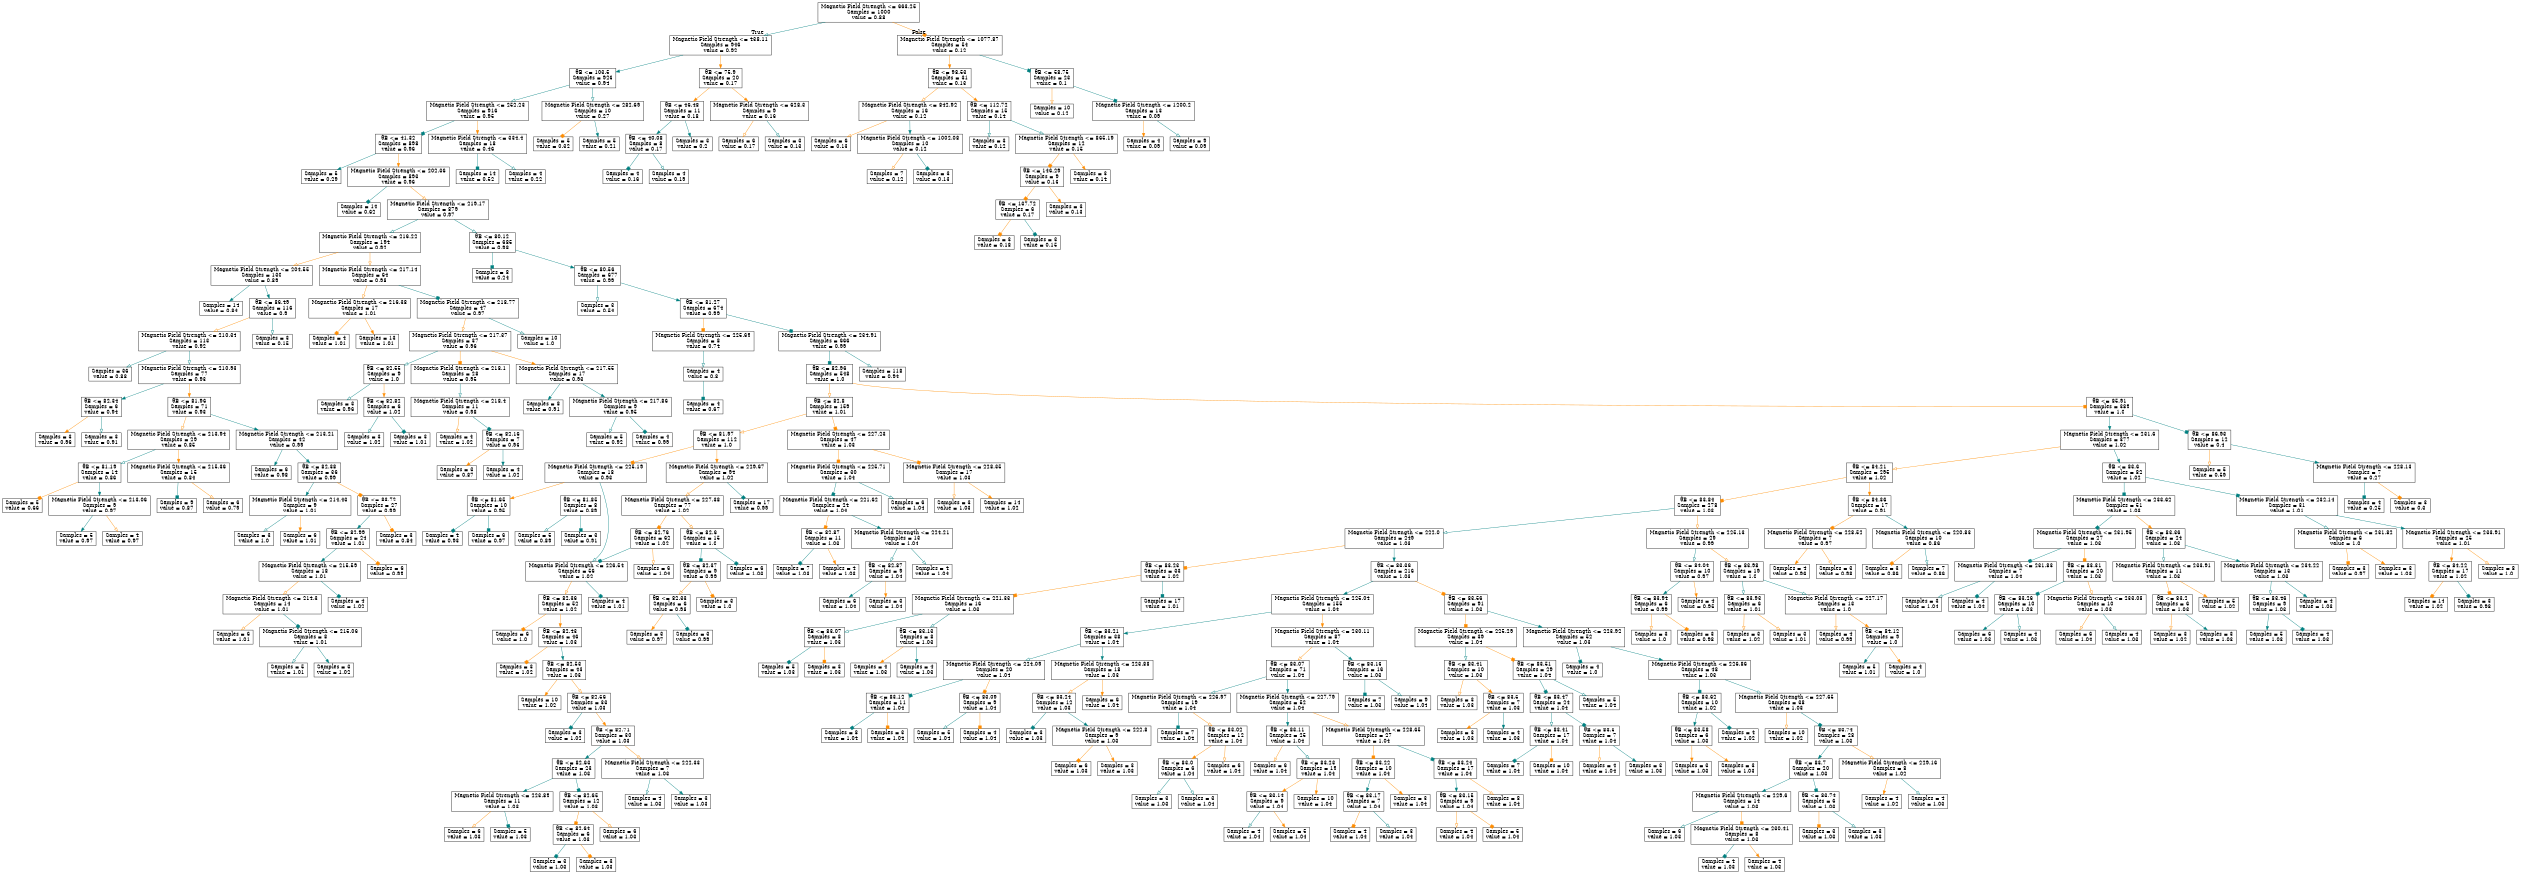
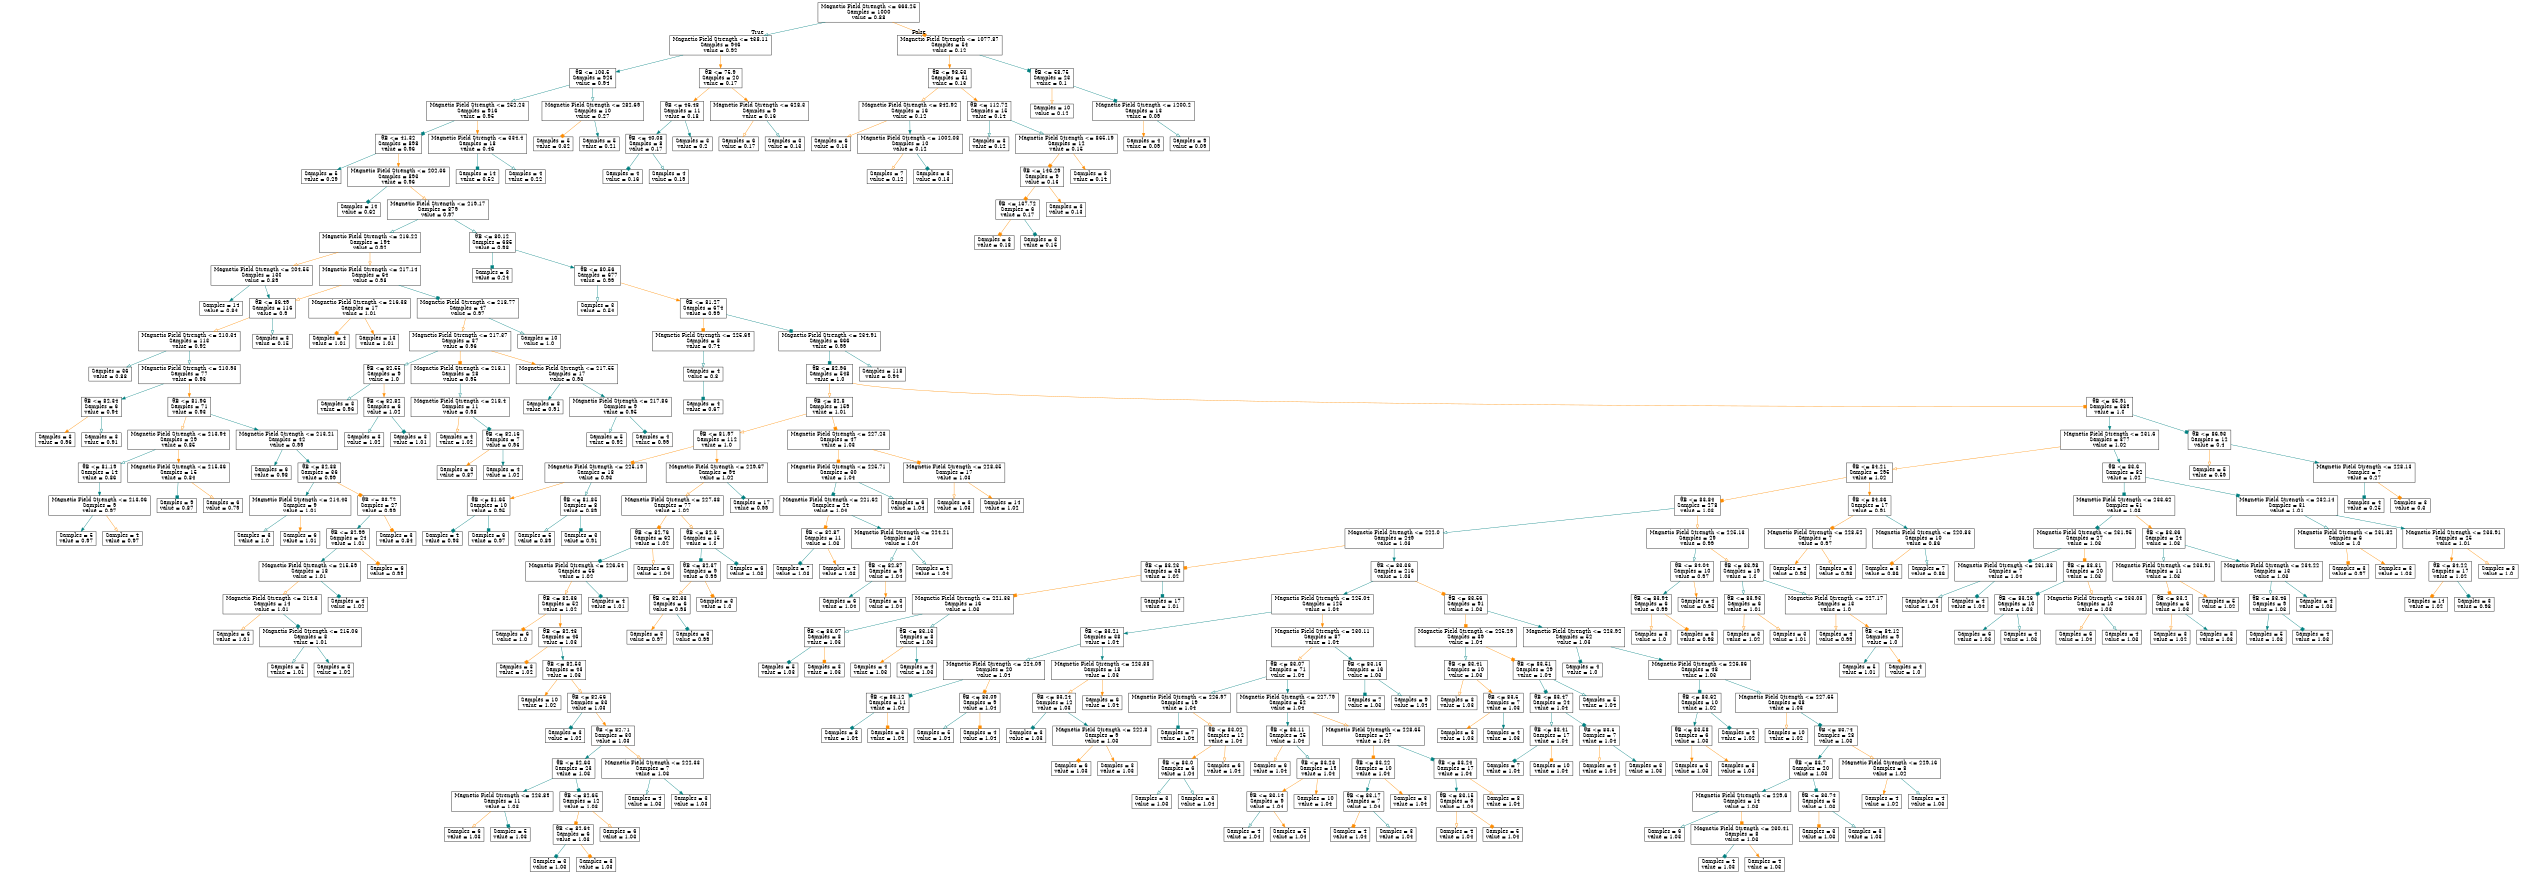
edge "Magnetic Field Strength <= 217.14 Samples = 64 value = 0.98" -> "Magnetic Field Strength <= 216.38 Samples = 17 value = 1.01": now "Magnetic Field Strength <= 217.14 Samples = 64 value = 0.98" -> "θB <= 86.49 Samples = 116 value = 0.9"
edge "θB <= 80.56 Samples = 677 value = 0.99" -> "θB <= 81.27 Samples = 674 value = 0.99": color teal -> darkorange
node "Samples = 5 value = 0.66": removed
edge "Magnetic Field Strength <= 225.19 Samples = 18 value = 0.93" -> "Magnetic Field Strength <= 226.54 Samples = 56 value = 1.02": now "Magnetic Field Strength <= 225.19 Samples = 18 value = 0.93" -> "θB <= 81.85 Samples = 8 value = 0.89"
node "Magnetic Field Strength <= 225.04 Samples = 155 value = 1.04": label "Magnetic Field Strength <= 225.04 Samples = 155 value = 1.04" -> "Magnetic Field Strength <= 225.04 Samples = 125 value = 1.04"
